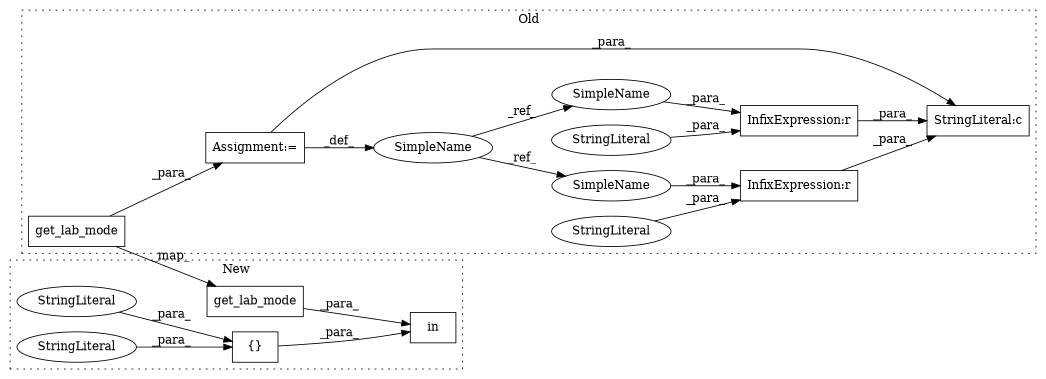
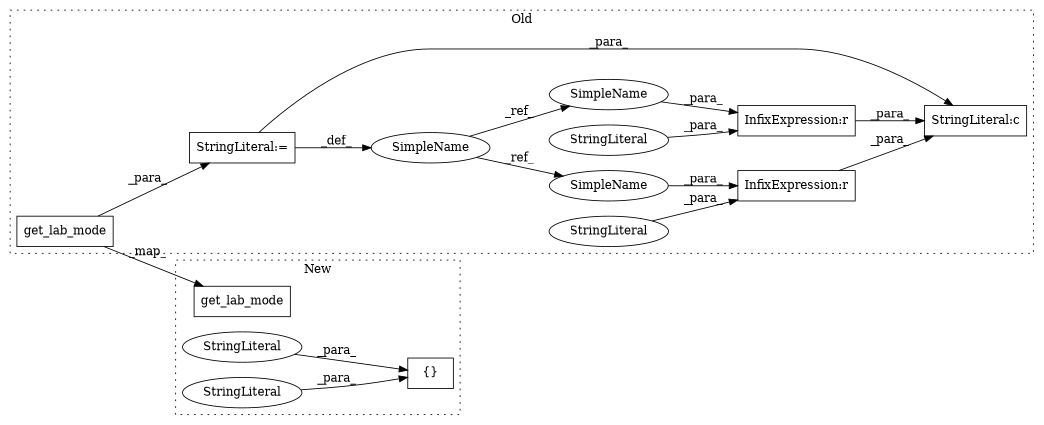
node "Assignment:=": label "Assignment:=" -> "StringLiteral:="
node "in": removed
